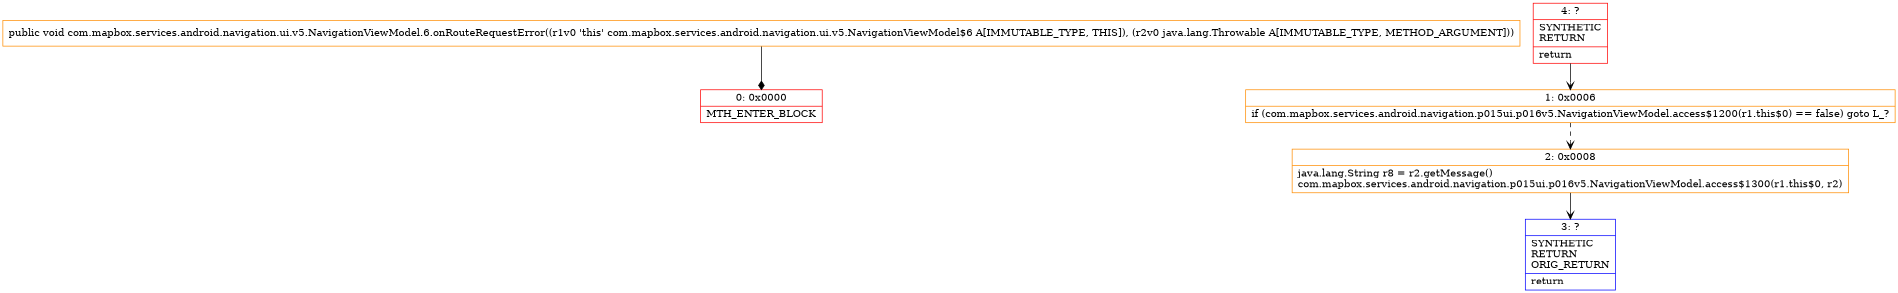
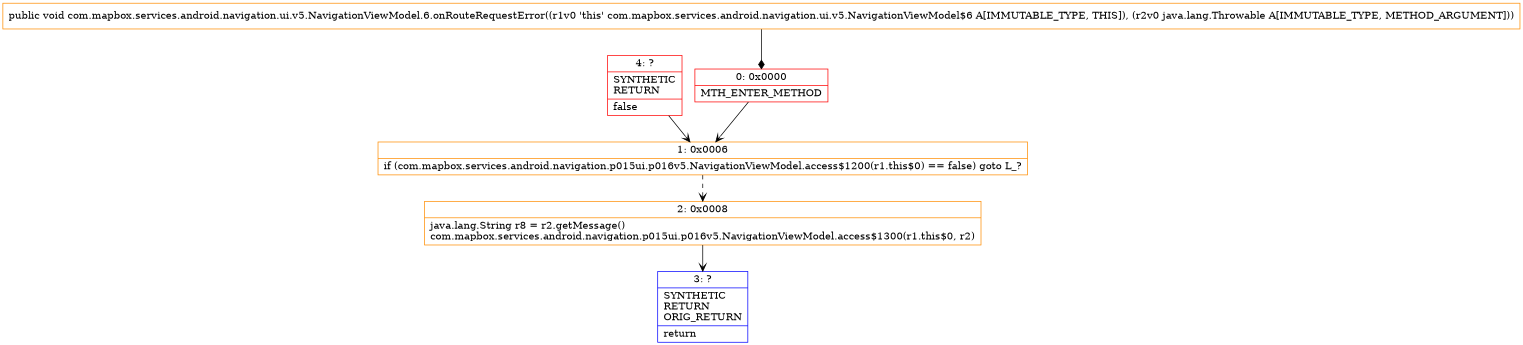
node "4: ?": text "return" -> "false"
node "0: 0x0000": text "MTH_ENTER_BLOCK" -> "MTH_ENTER_METHOD"
edge "0: 0x0000" -> "1: 0x0006": added
